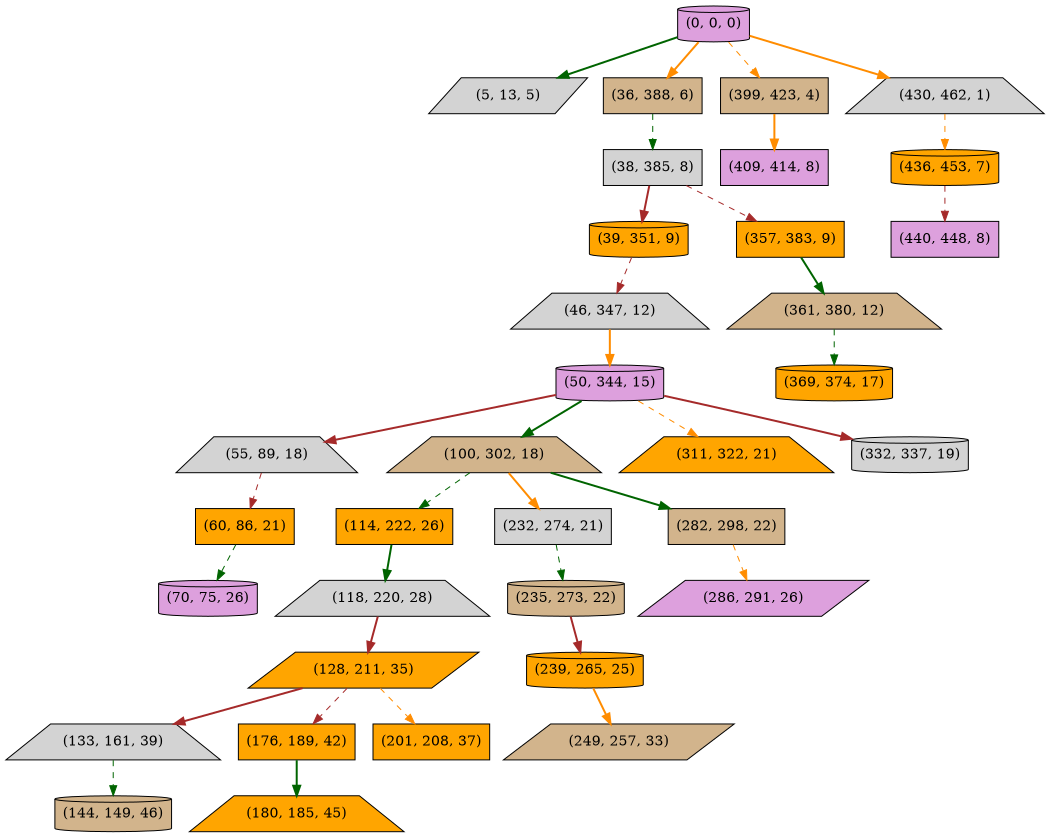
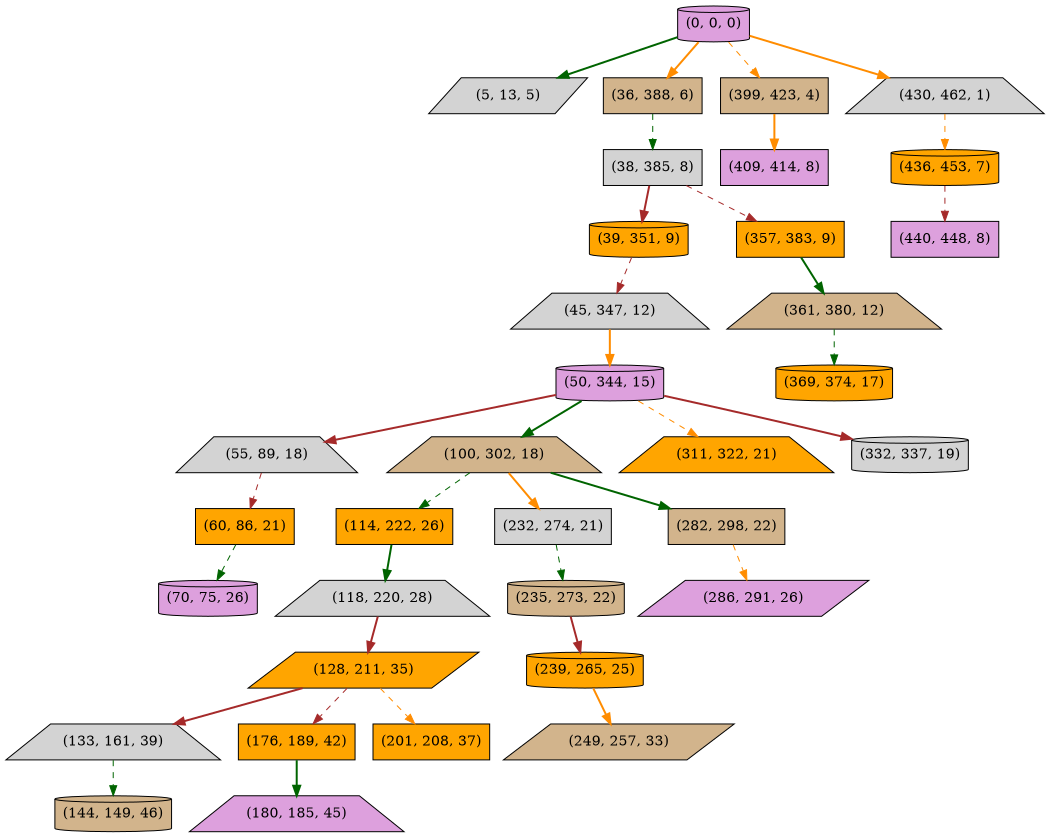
node "(46, 347, 12)": label "(46, 347, 12)" -> "(45, 347, 12)"
node "(180, 185, 45)": fillcolor orange -> plum
